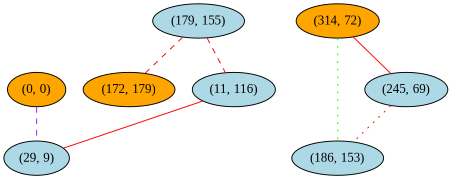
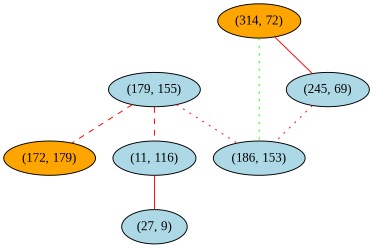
node "(0, 0)": removed
edge "(179, 155)" -- "(186, 153)": added
node "(29, 9)": label "(29, 9)" -> "(27, 9)"
